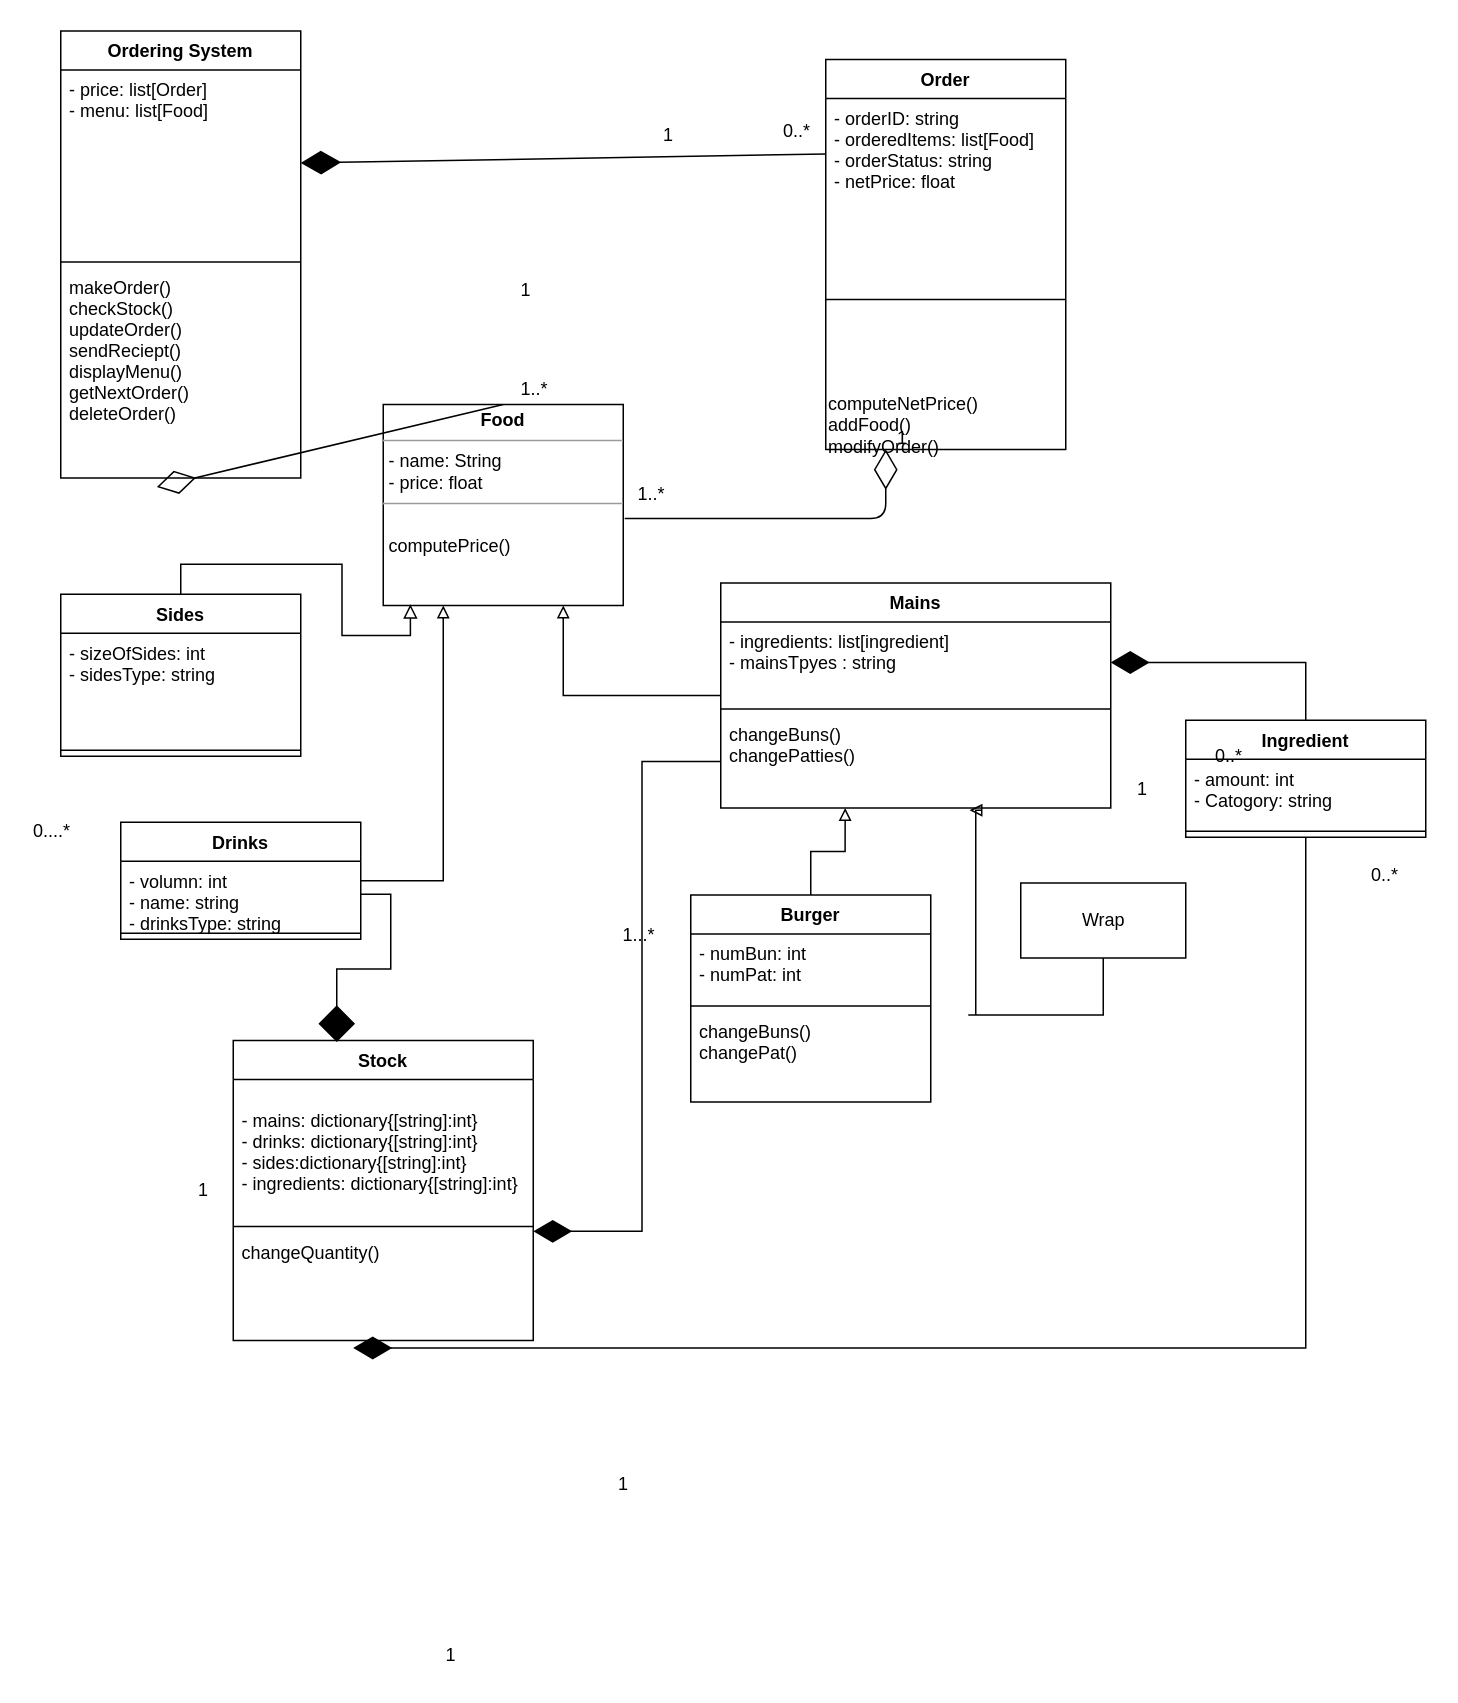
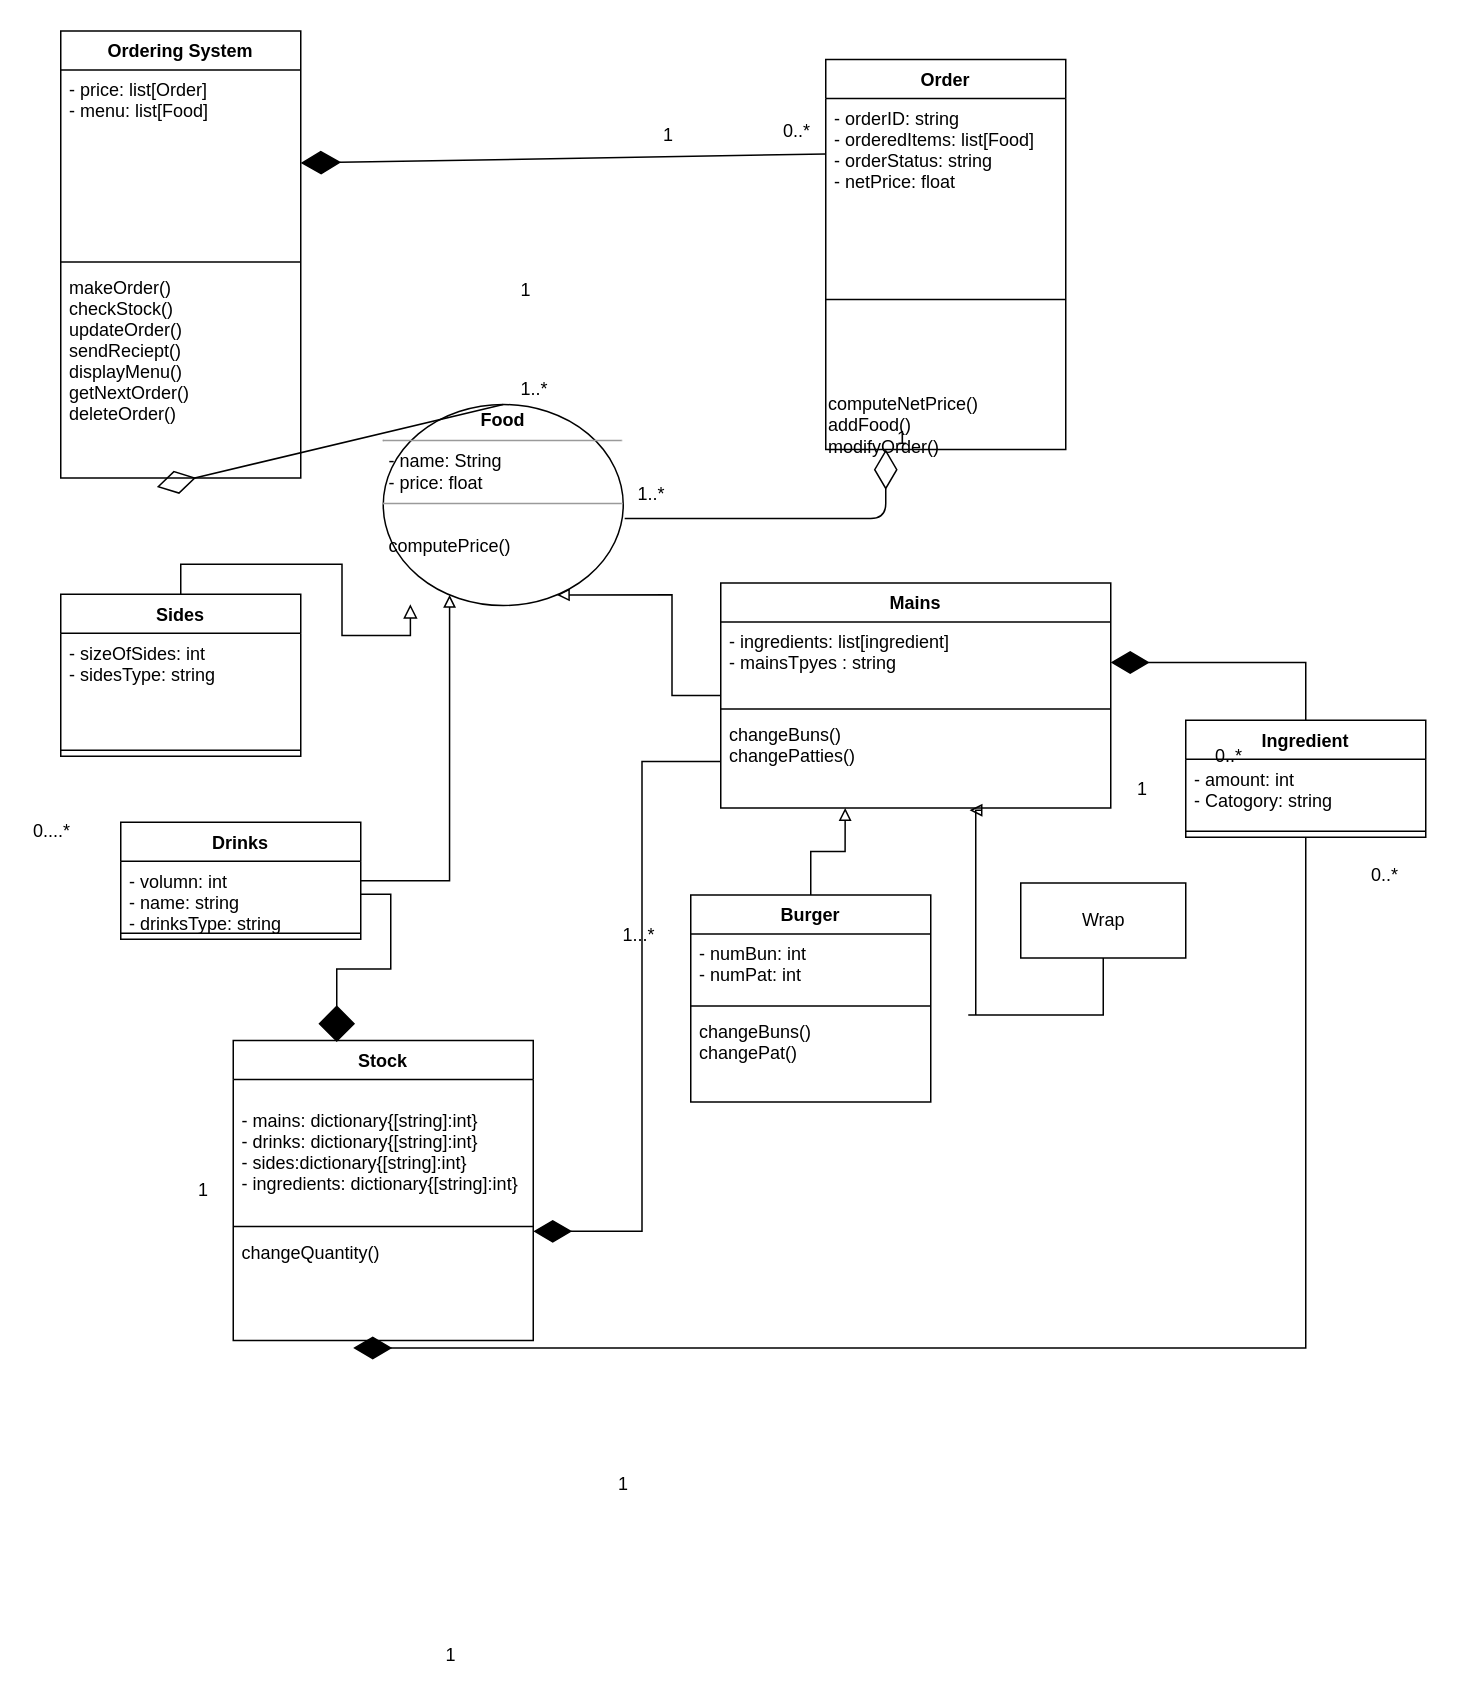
node "Food - name: String - price: float computePrice()": shape rectangle -> ellipse
